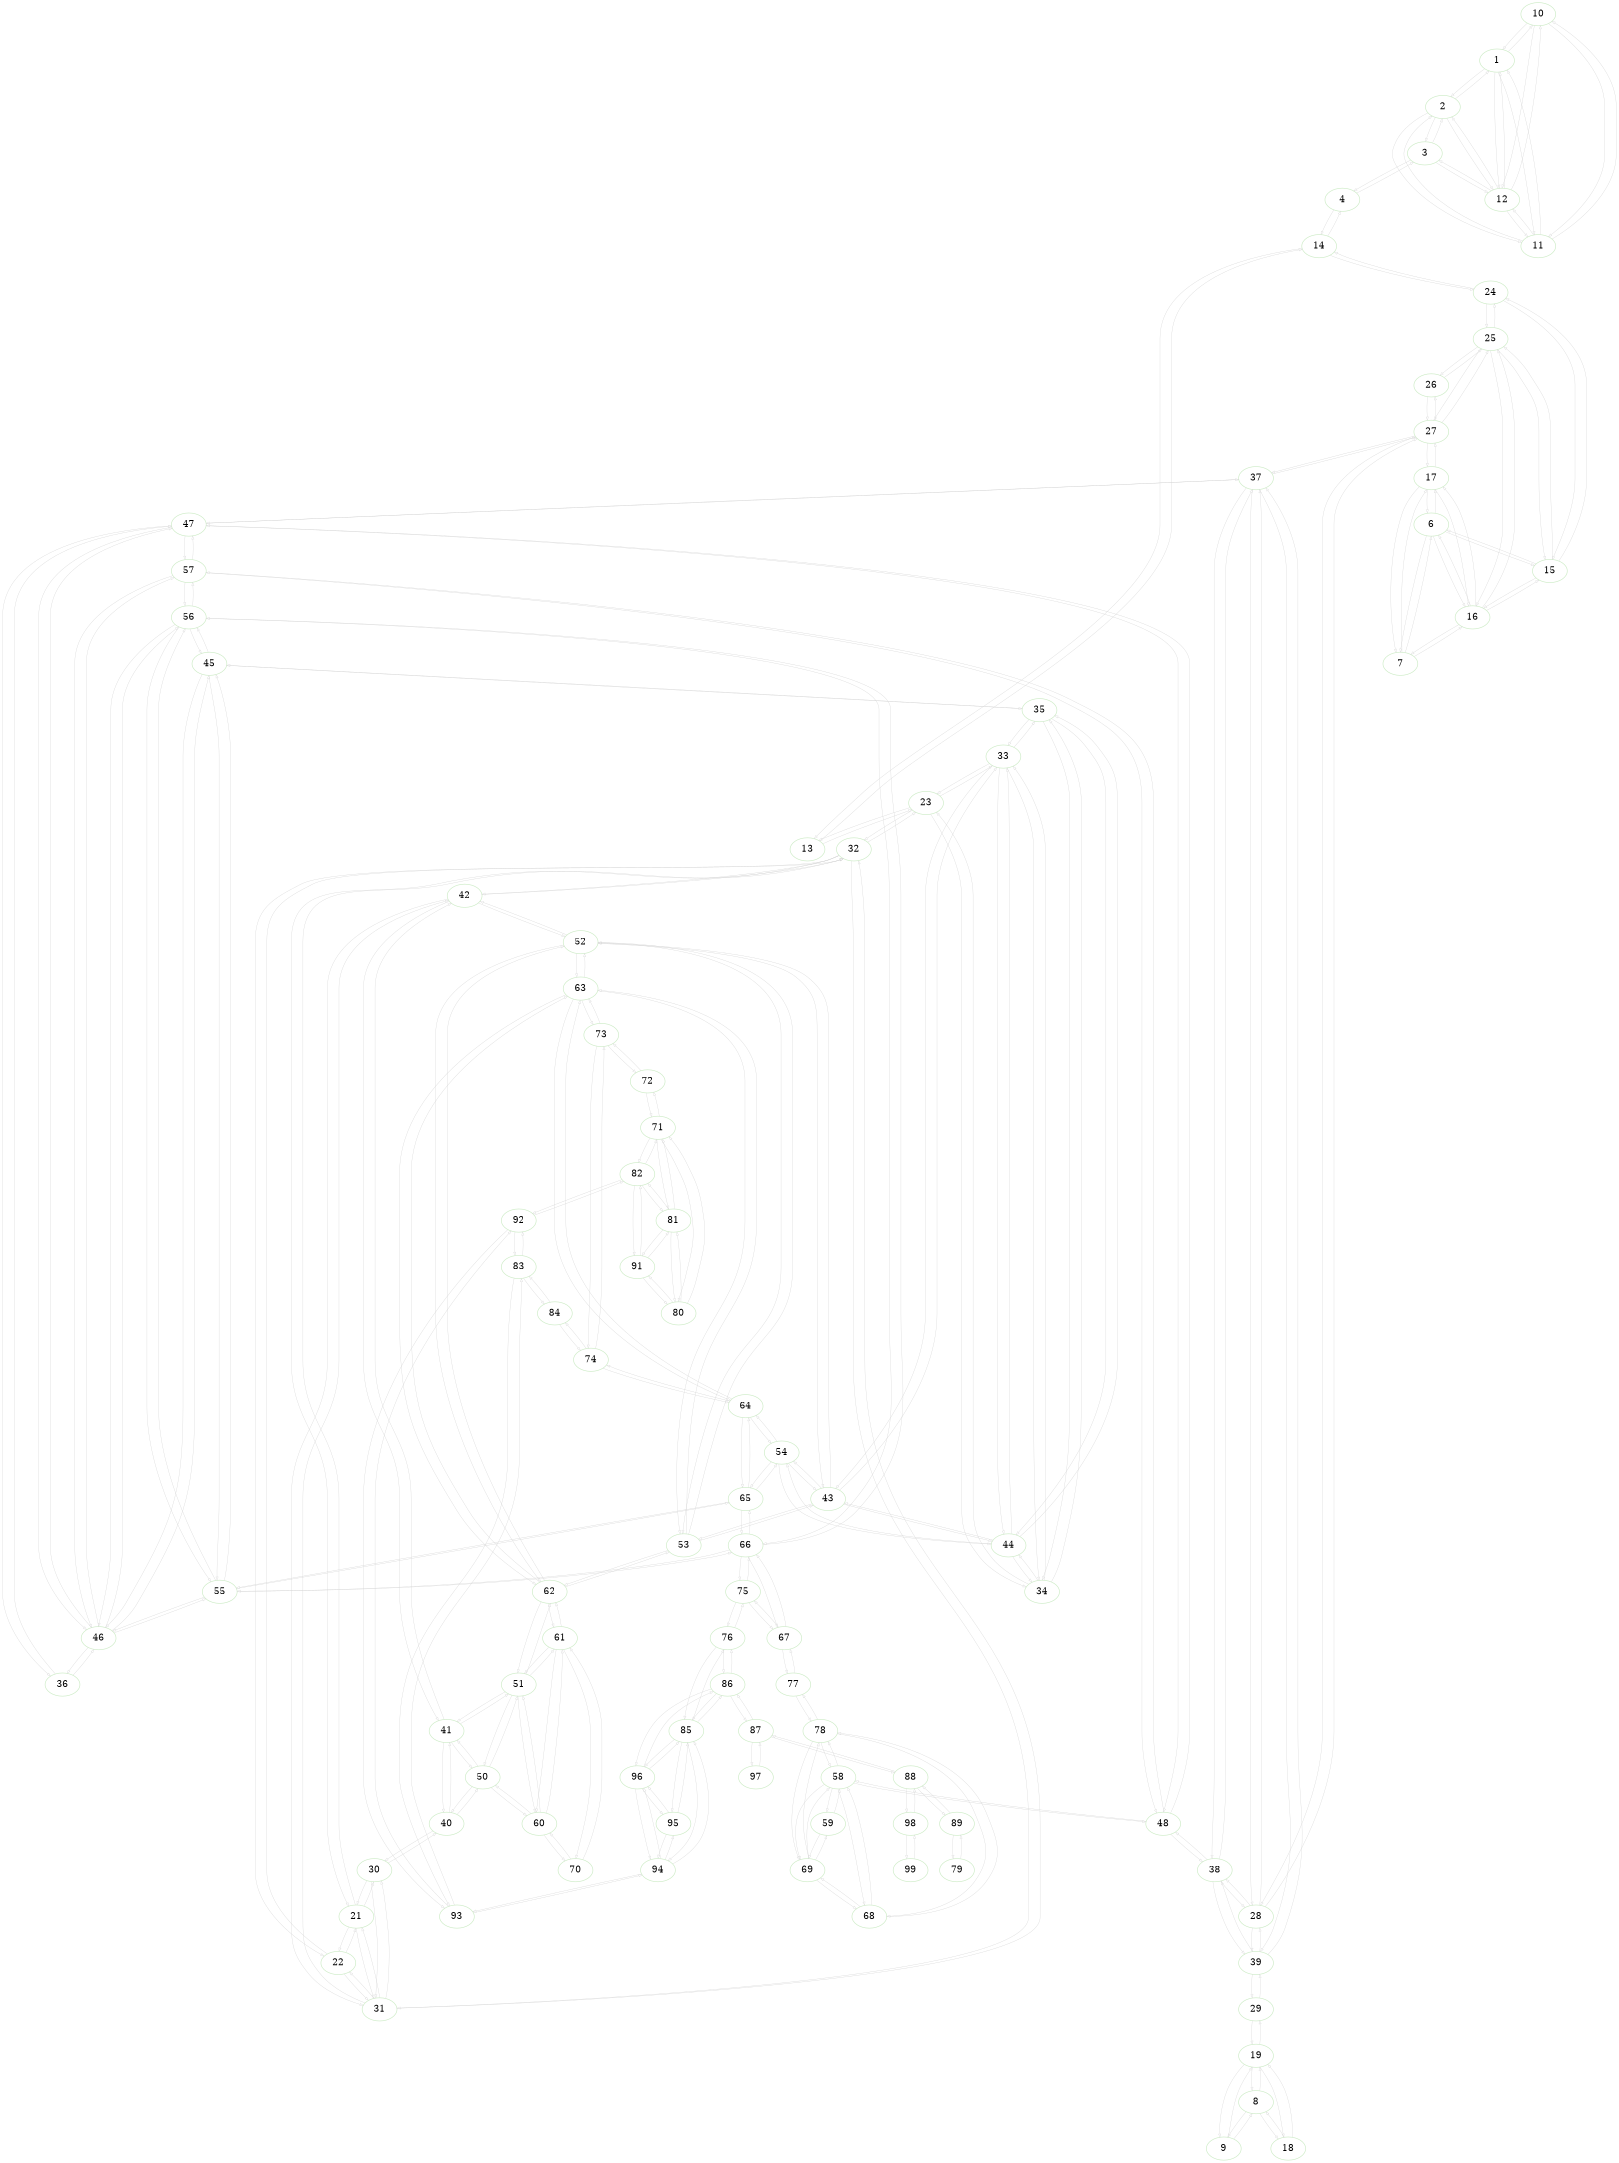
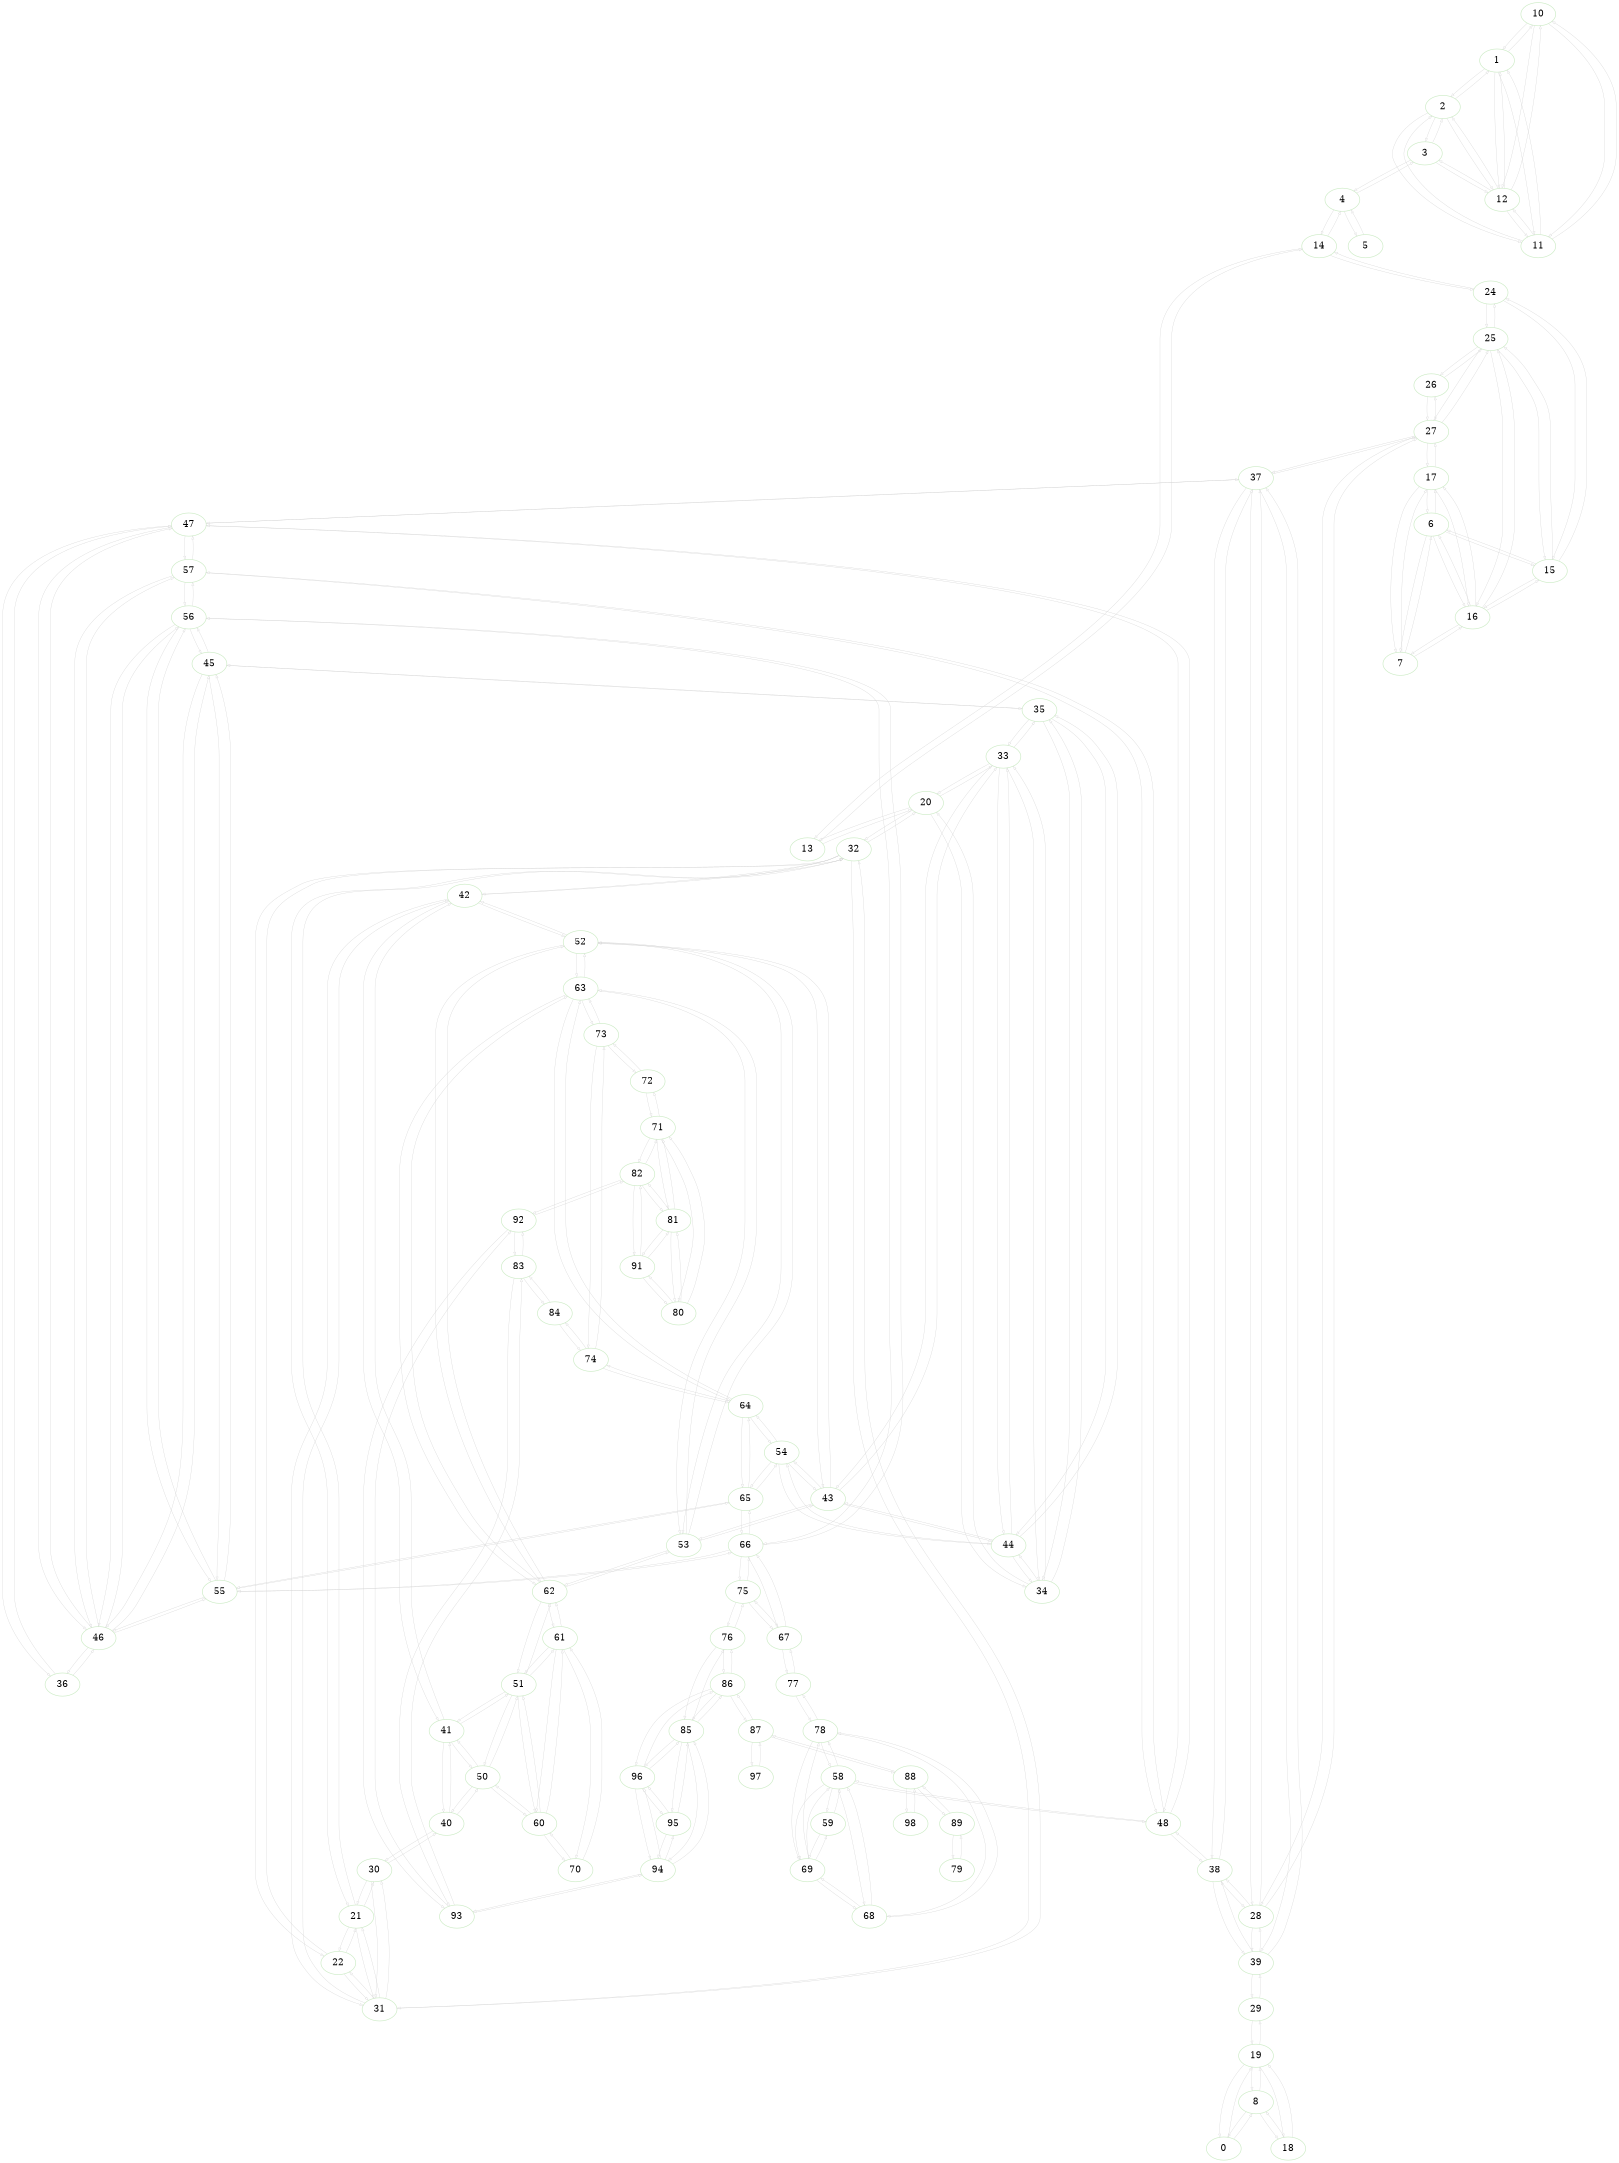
node "5": added
node "23": label "23" -> "20"
node "99": removed
node "9": label "9" -> "0"
